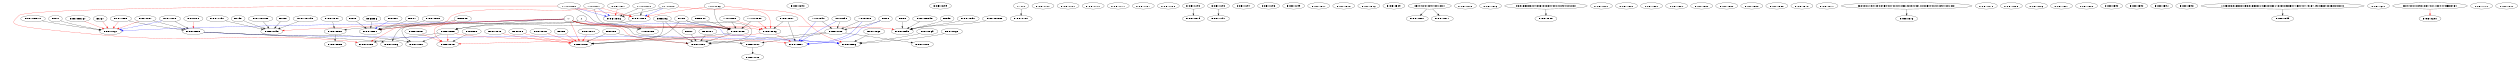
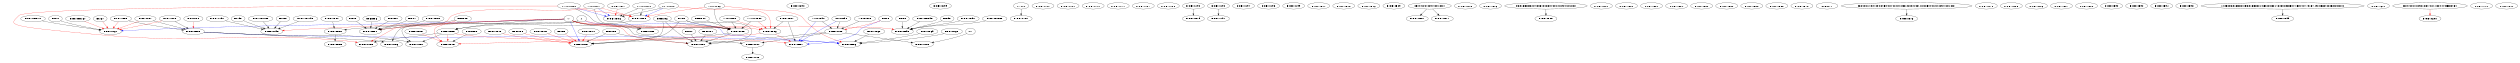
node "BIOEN_574": label "BIOEN_574" -> "CSE_574"
edge "CHEM_223" -> "BIOEN_467": color blue -> red
edge "CSE_587" -> "BIOEN_524": color blue -> black
edge "E_315" -> "BIOEN_401": color black -> red
edge "W" -> "BIOEN_425": color red -> blue
node "MATH_455": label "MATH_455" -> "BIOEN_455"
node "AW": added
edge "IND_E_315" -> "BIOEN_337": removed
